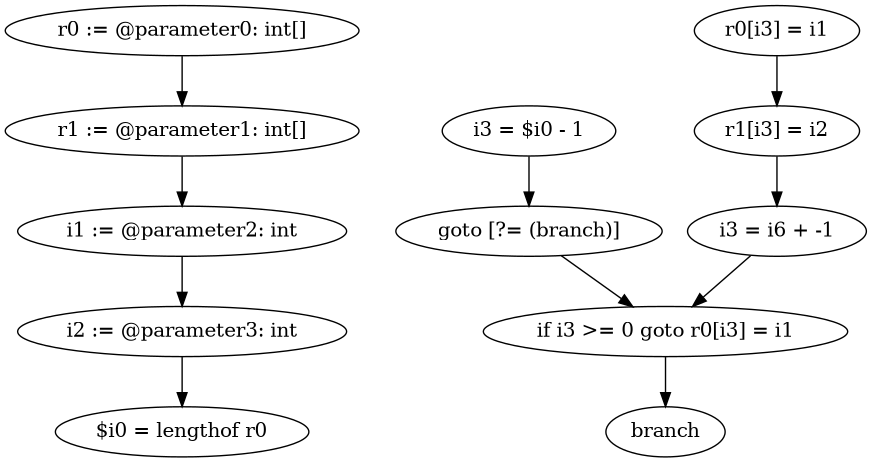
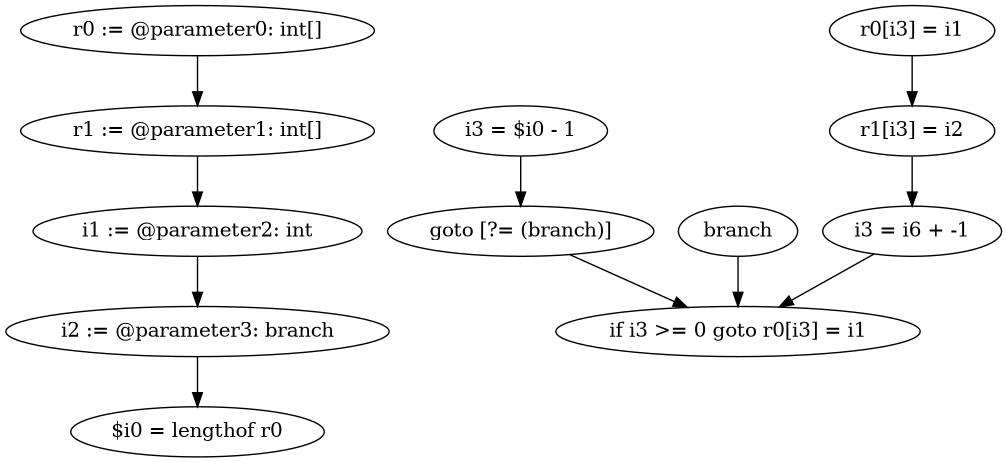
node "i2 := @parameter3: int": label "i2 := @parameter3: int" -> "i2 := @parameter3: branch"
edge "if i3 >= 0 goto r0[i3] = i1" -> "branch": reversed
